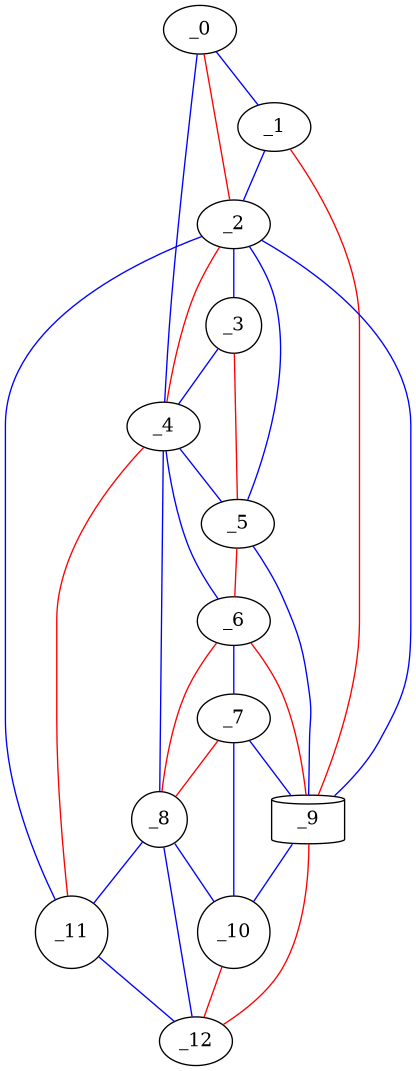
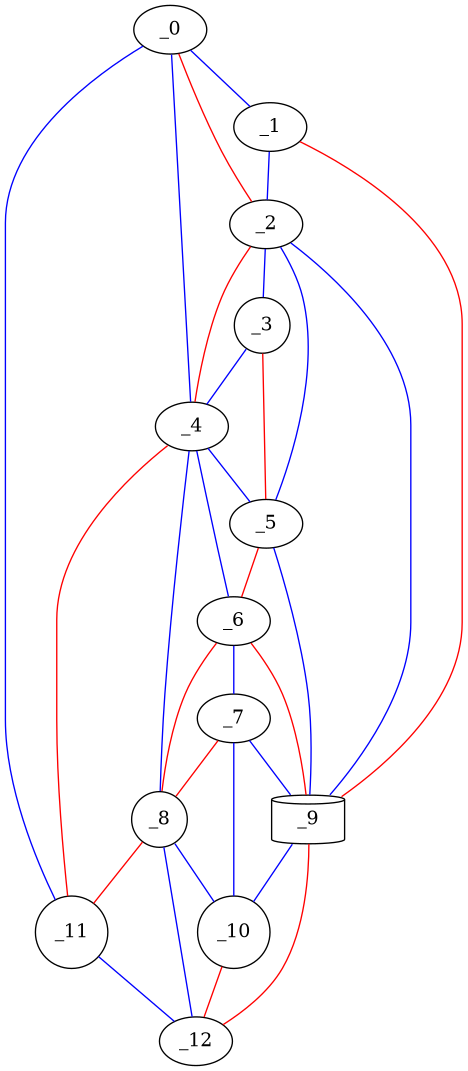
edge "_2" -- "_11": now "_0" -- "_11"
edge "_8" -- "_11": color blue -> red
